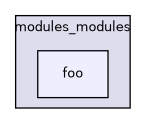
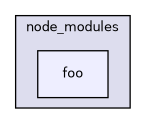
cluster "modules_modules": label "modules_modules" -> "node_modules"
